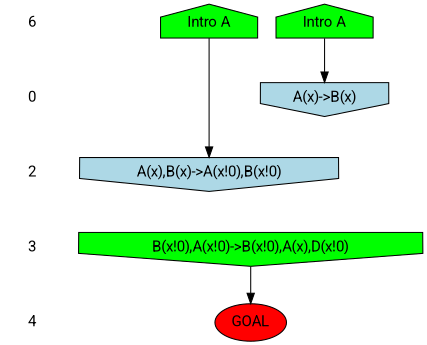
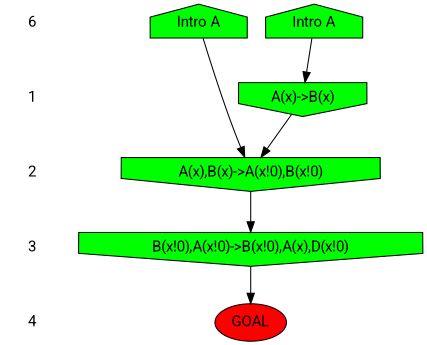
node "0": label "0" -> "1"
node "A(x)->B(x)": fillcolor lightblue -> green
edge "A(x)->B(x)" -> "A(x),B(x)->A(x!0),B(x!0)": added
node "A(x),B(x)->A(x!0),B(x!0)": fillcolor lightblue -> green
edge "A(x),B(x)->A(x!0),B(x!0)" -> "B(x!0),A(x!0)->B(x!0),A(x),D(x!0)": added
